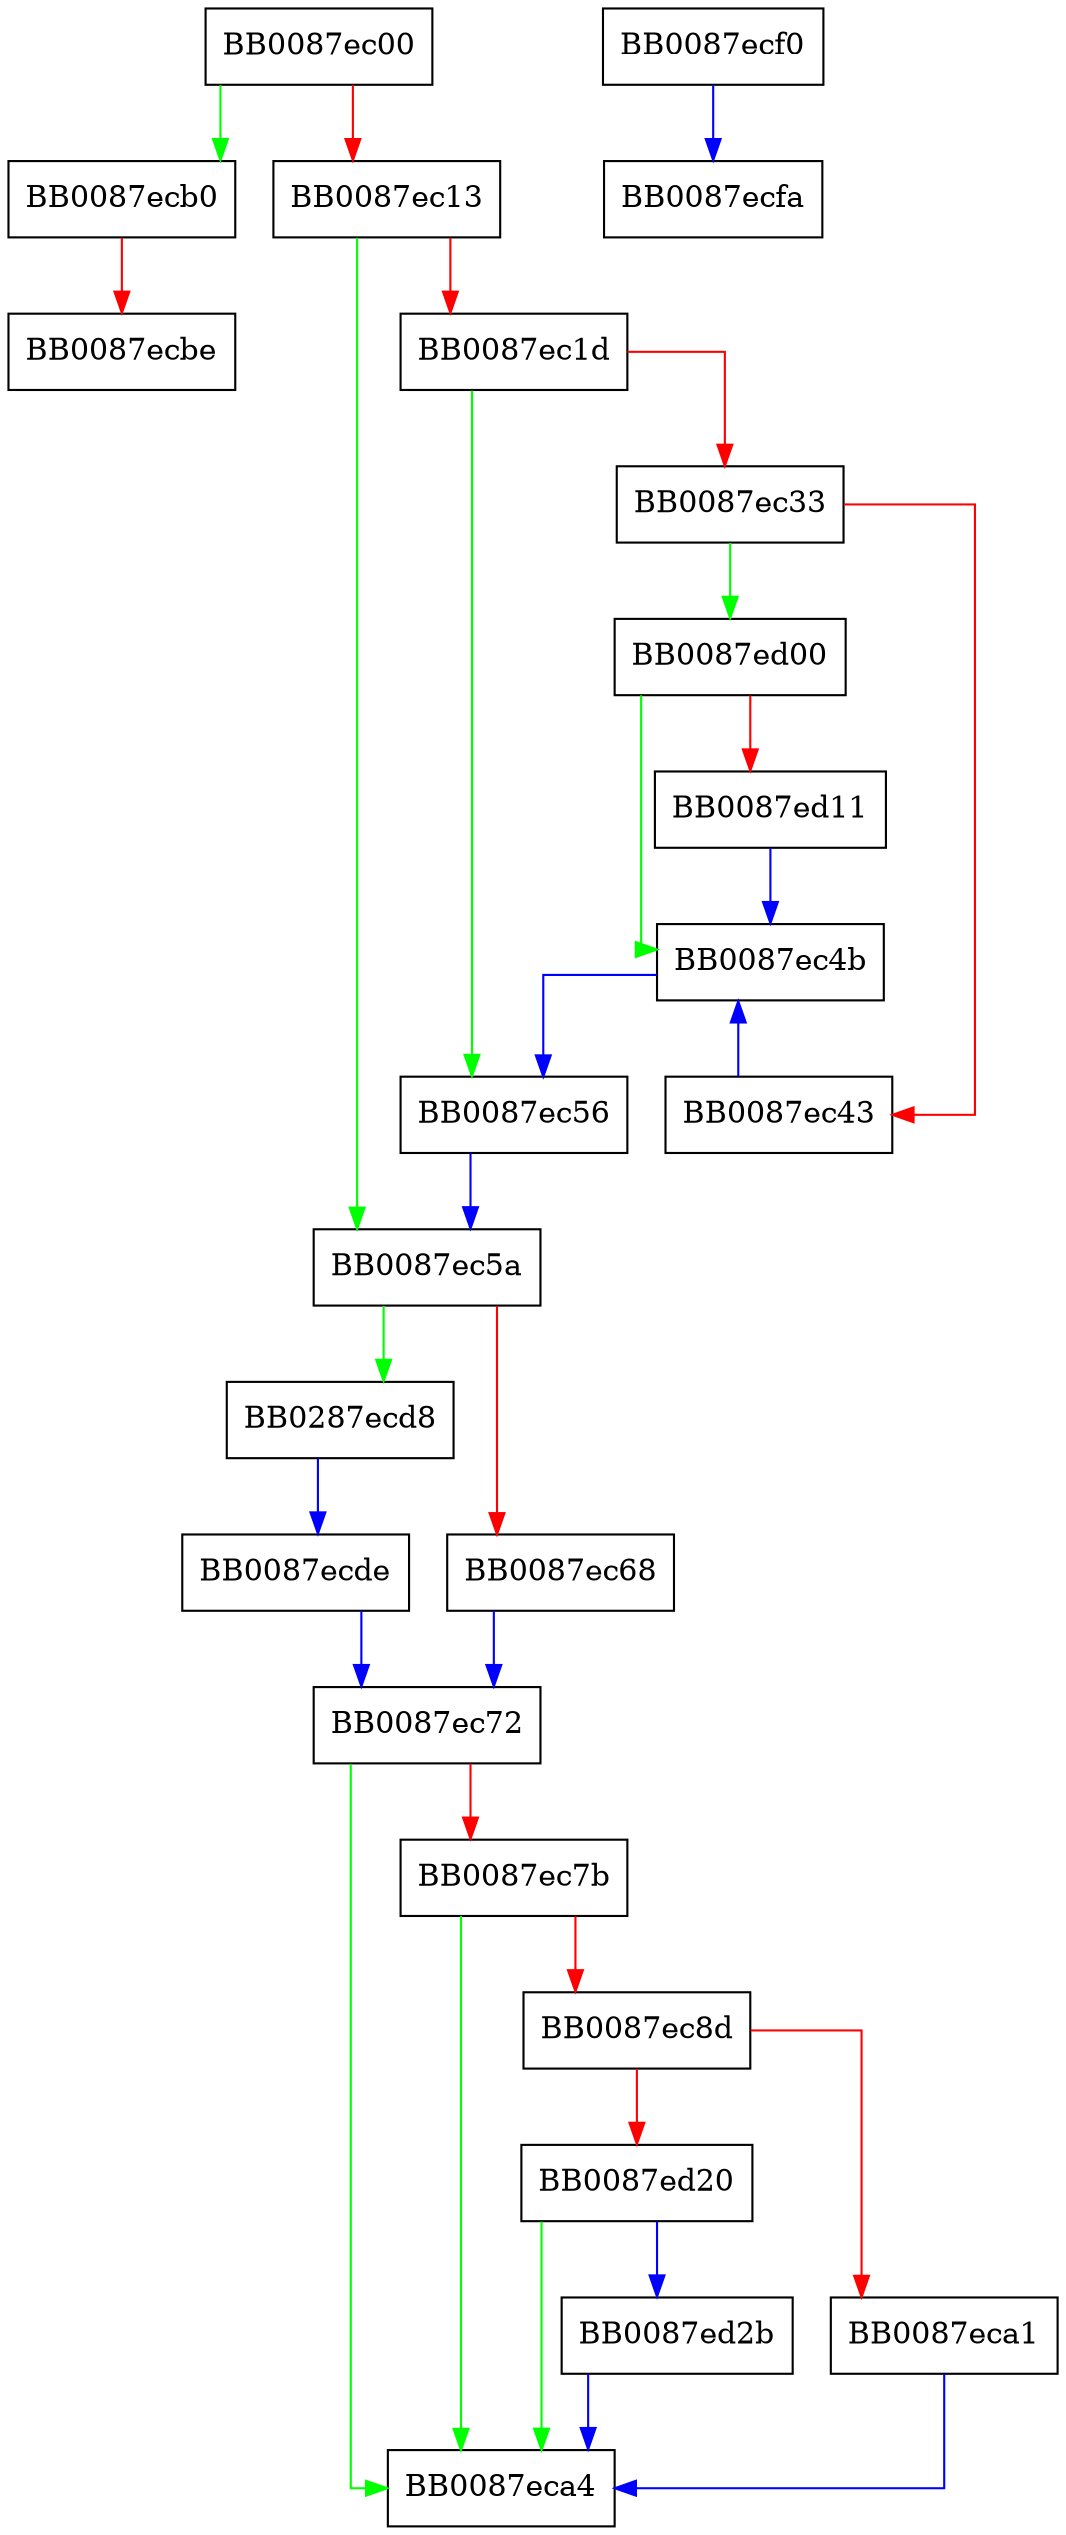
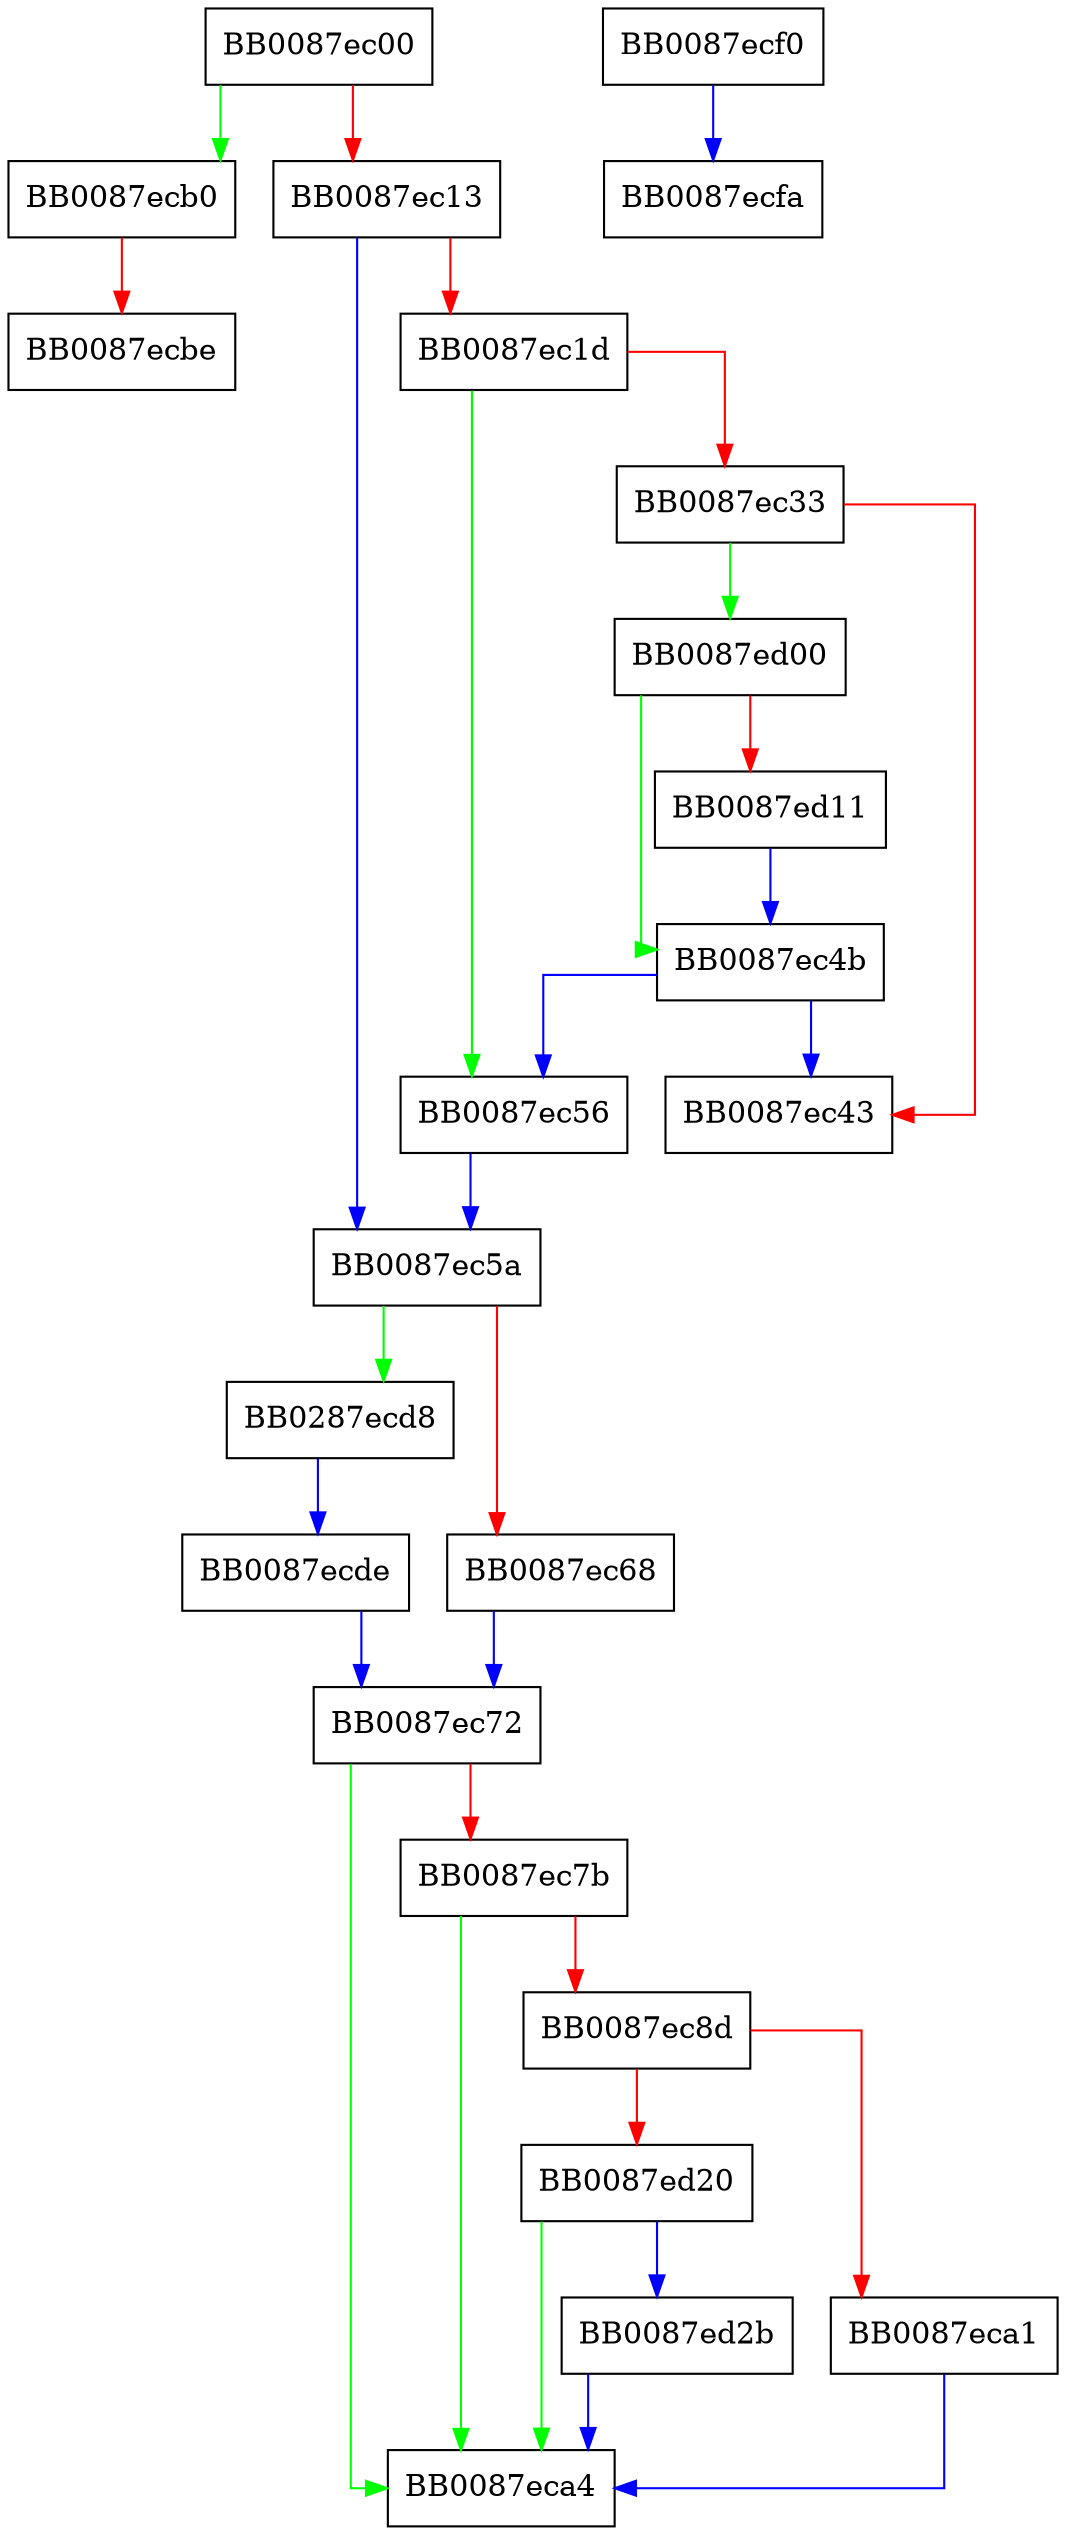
edge "BB0087ec13" -> "BB0087ec5a": color green -> blue
edge "BB0087ec43" -> "BB0087ec4b": reversed
